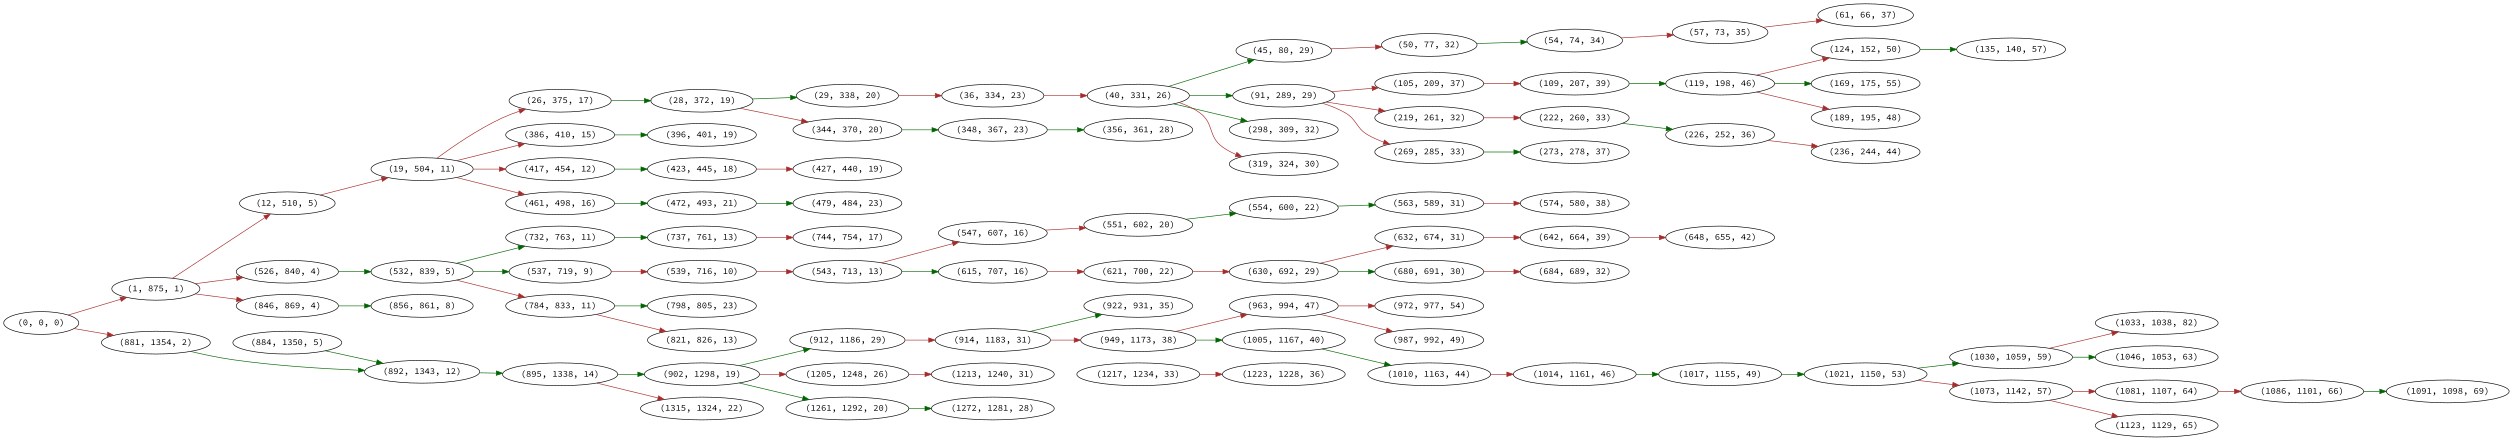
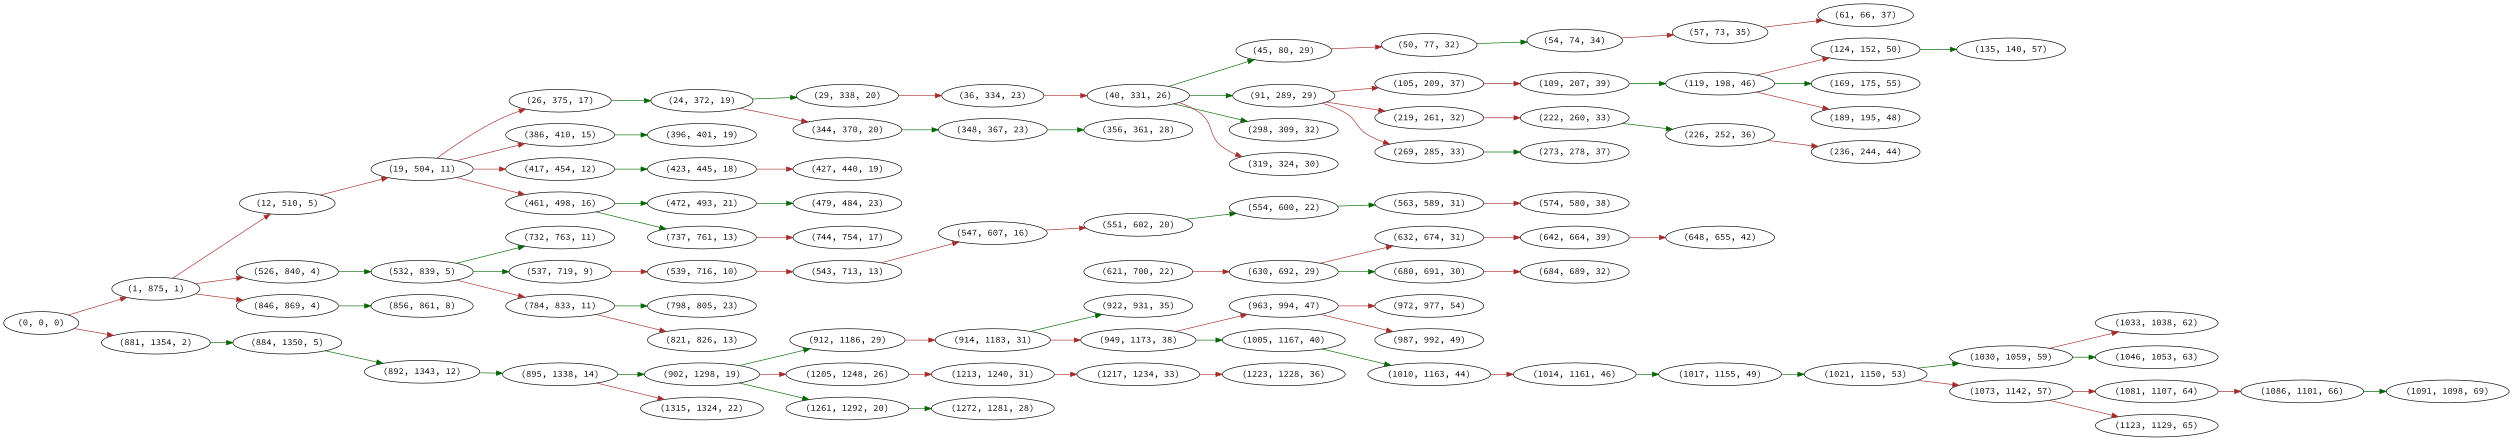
node "(28, 372, 19)": label "(28, 372, 19)" -> "(24, 372, 19)"
edge "(732, 763, 11)" -> "(737, 761, 13)": now "(461, 498, 16)" -> "(737, 761, 13)"
node "(615, 707, 16)": removed
node "(1033, 1038, 82)": label "(1033, 1038, 82)" -> "(1033, 1038, 62)"
edge "(881, 1354, 2)" -> "(892, 1343, 12)": now "(881, 1354, 2)" -> "(884, 1350, 5)"
edge "(1213, 1240, 31)" -> "(1217, 1234, 33)": added
